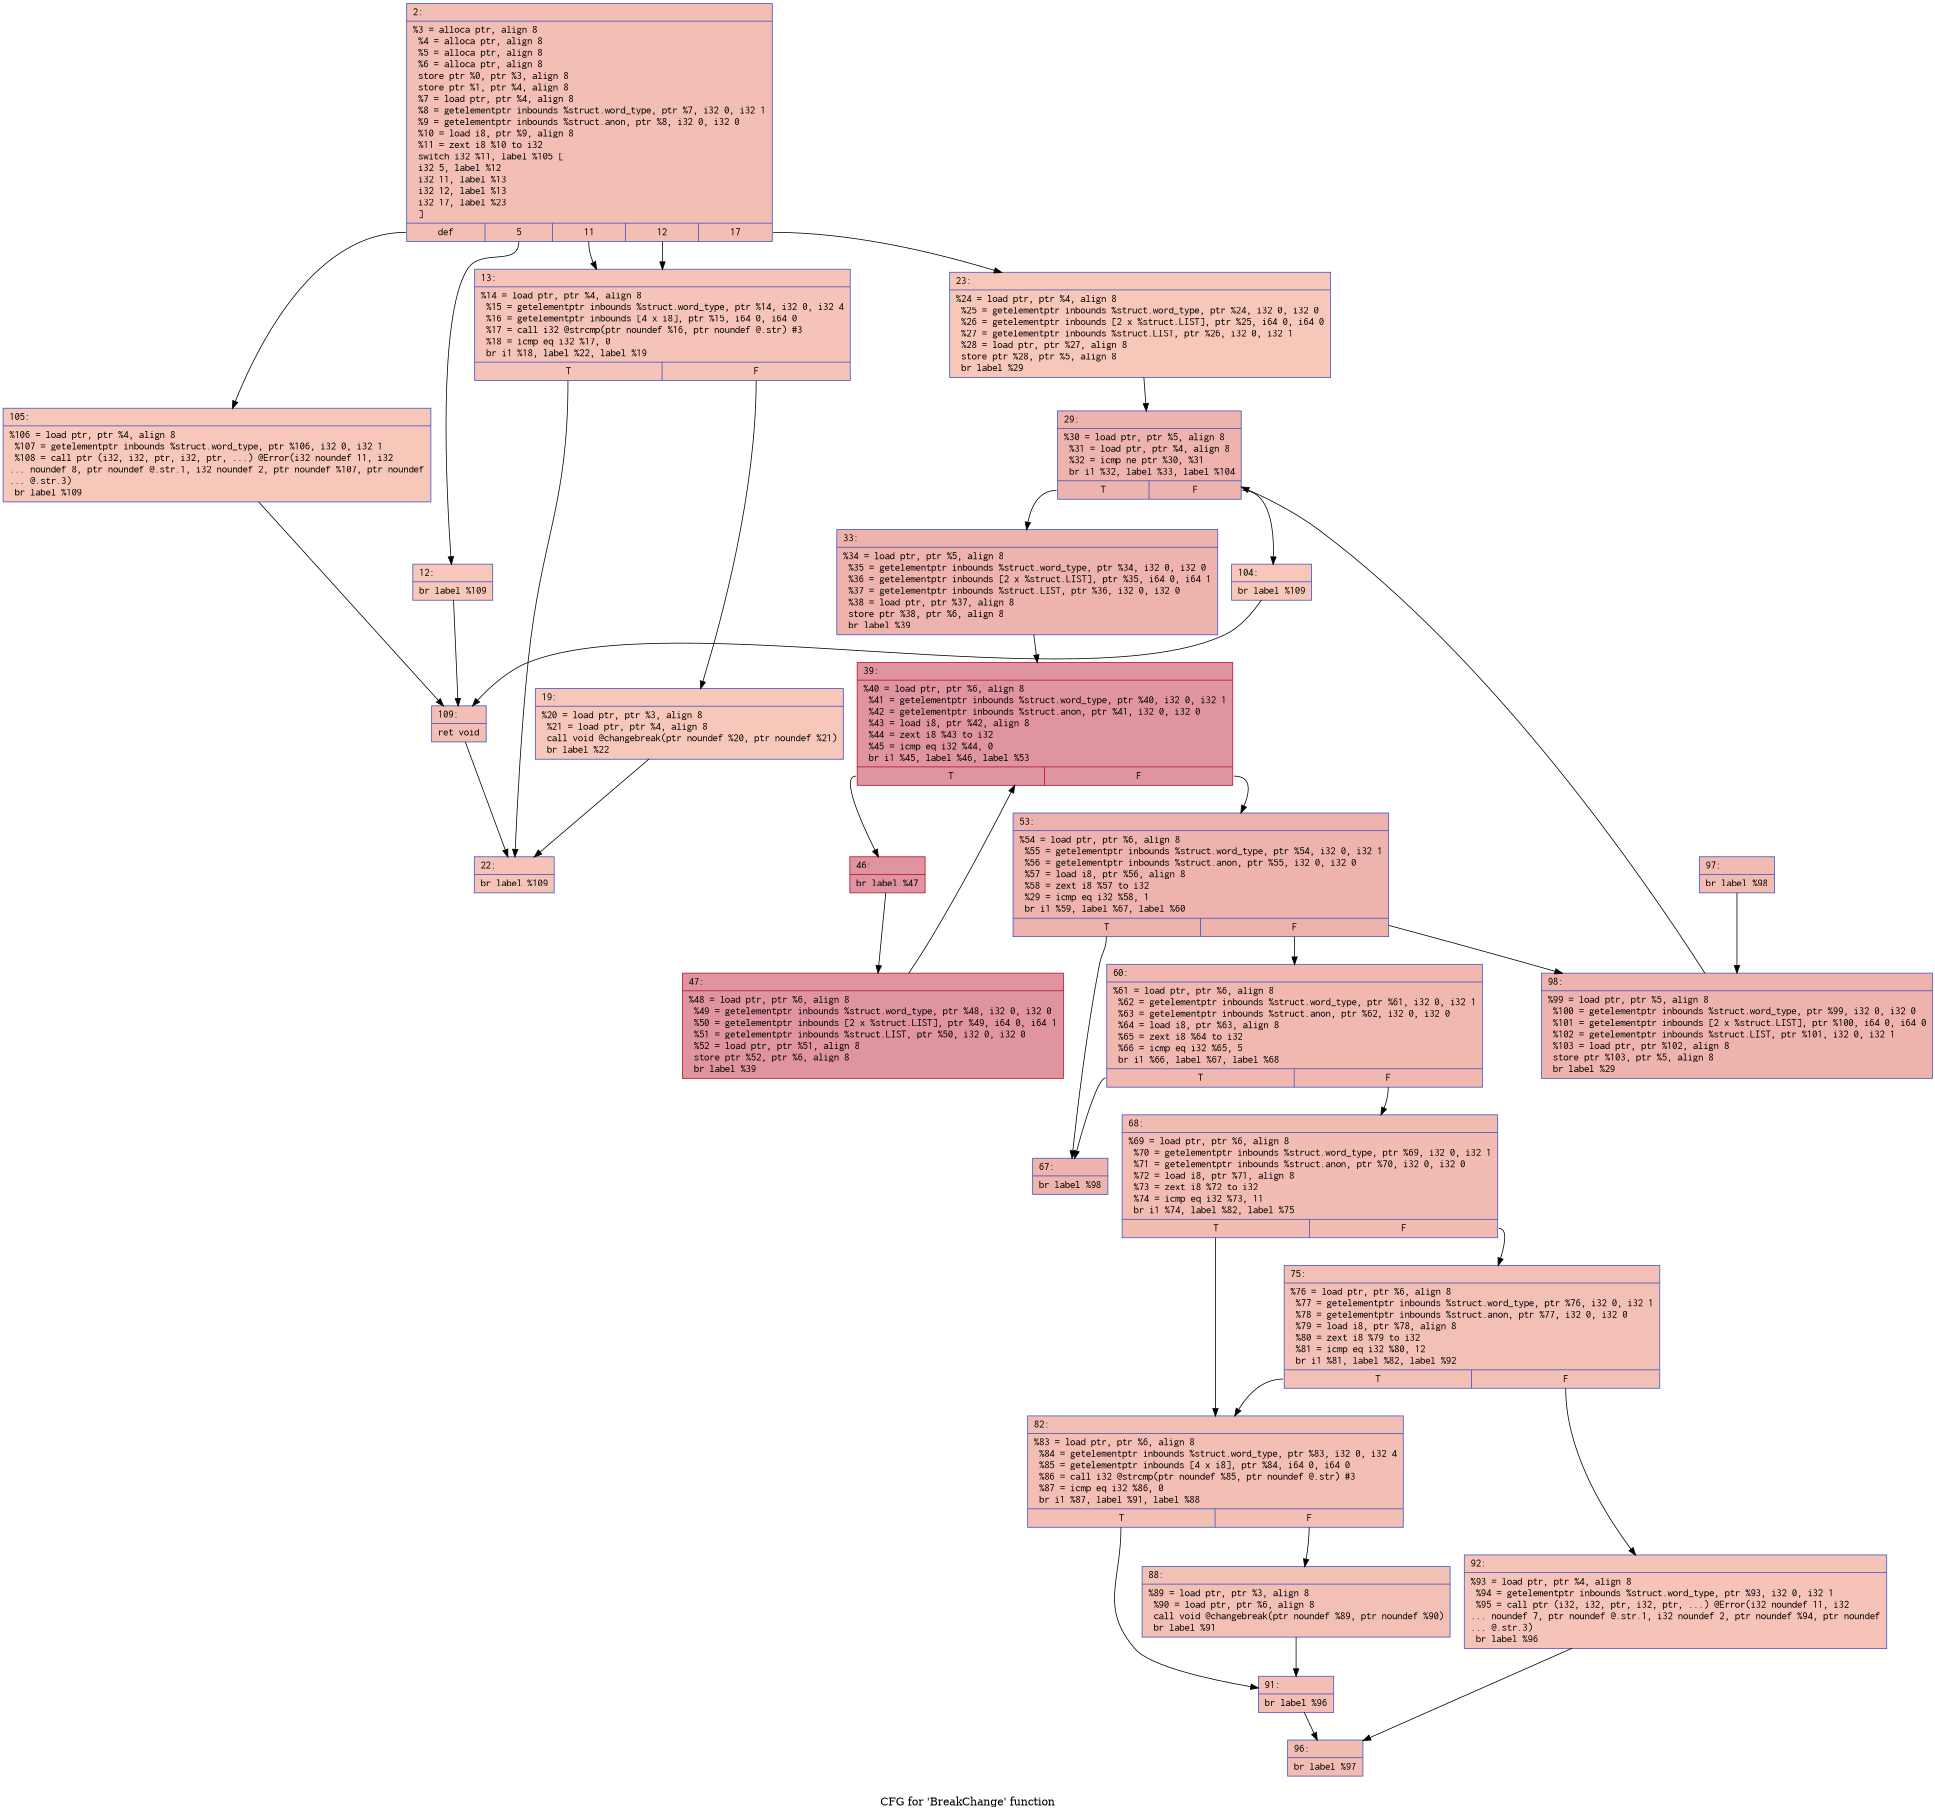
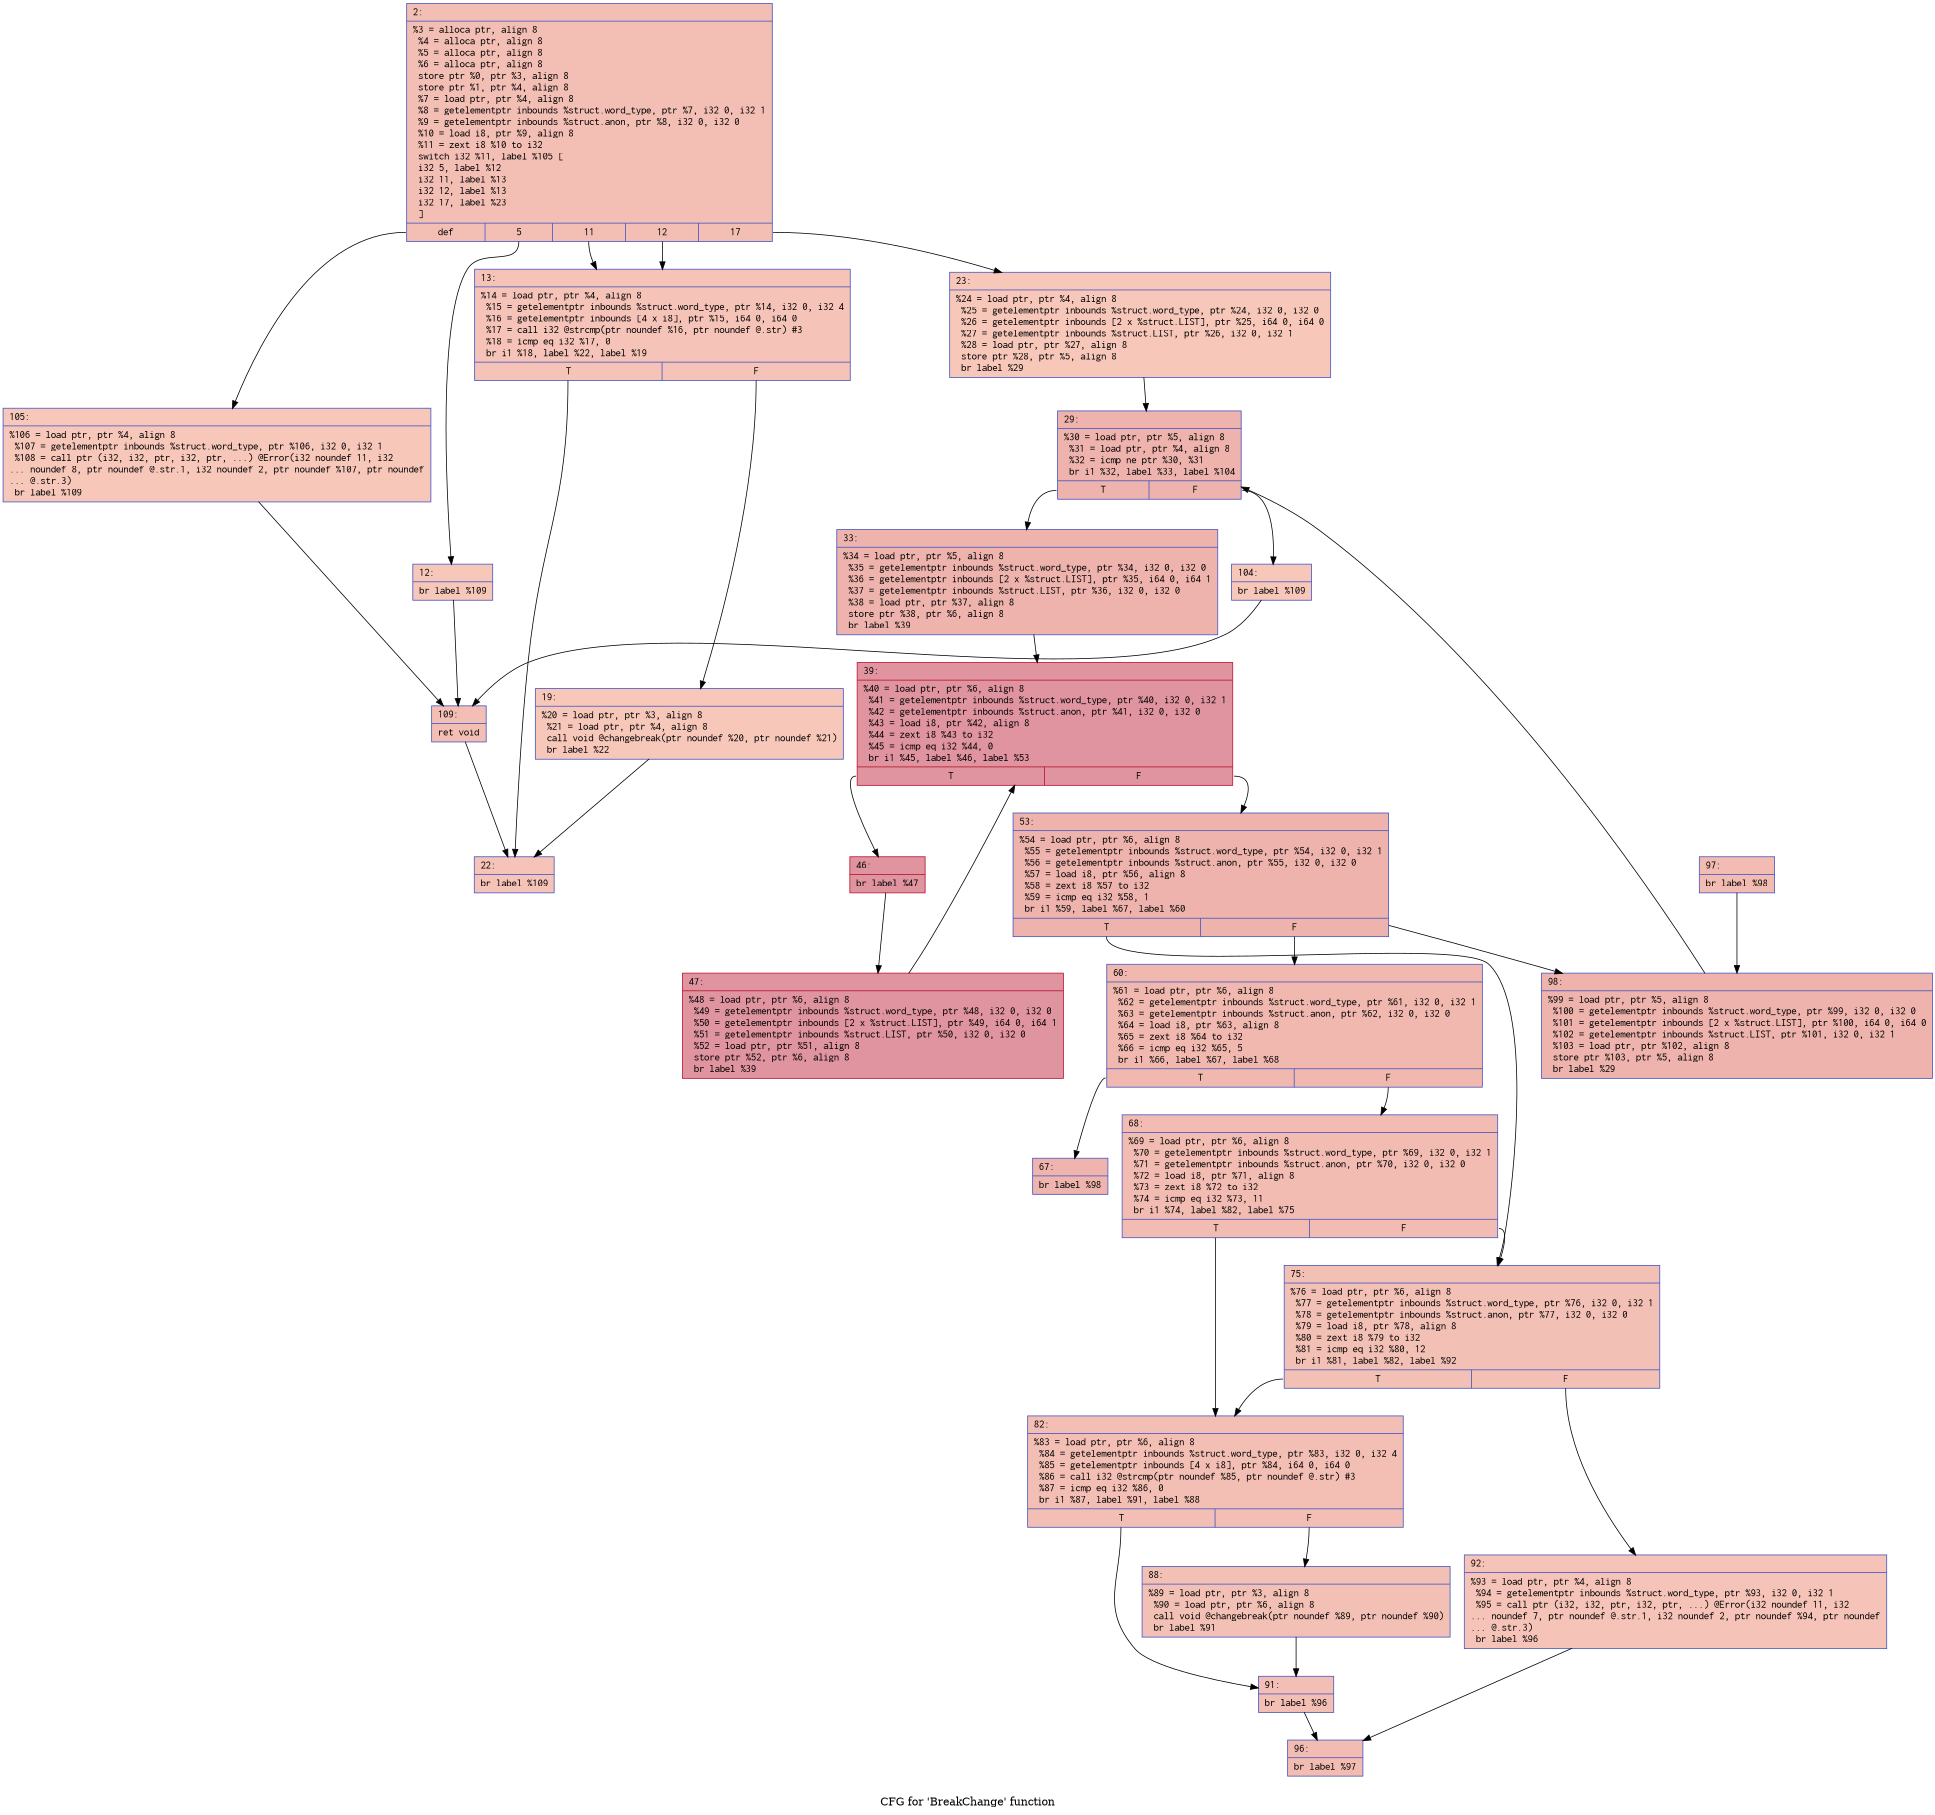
node "53:": text "%29 = icmp eq i32 %58, 1" -> "%59 = icmp eq i32 %58, 1"
edge "53:" -> "67:": now "53:" -> "75:"
